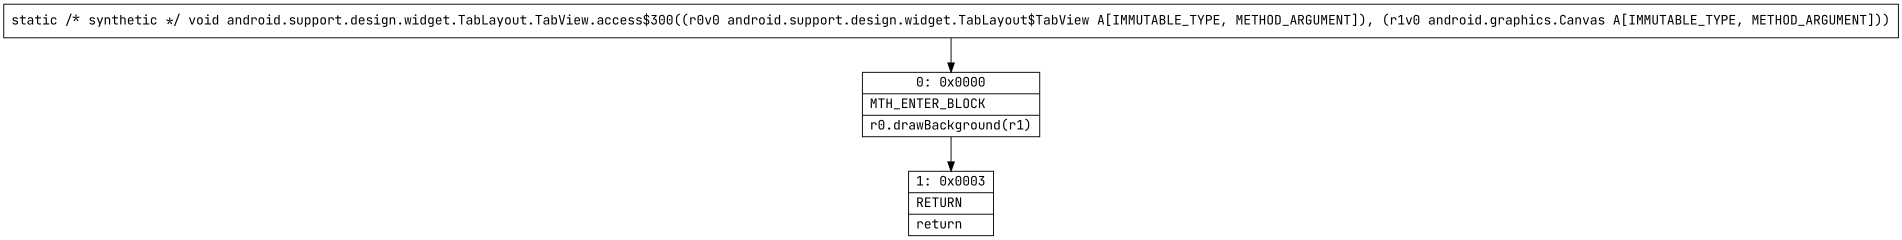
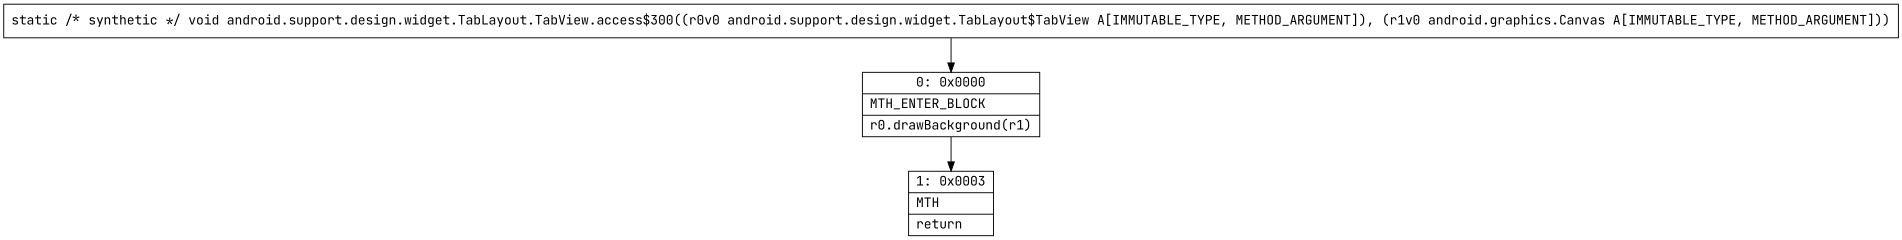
node "1: 0x0003": text "RETURN" -> "MTH"
